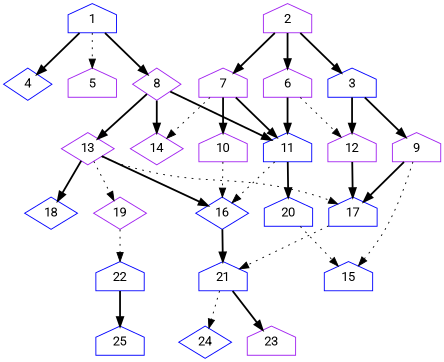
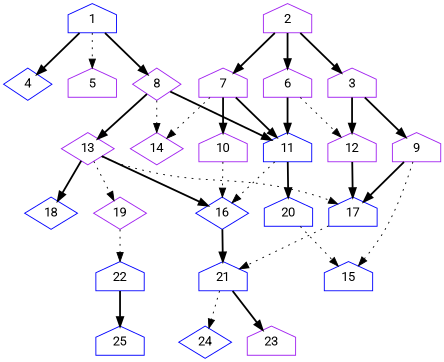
node "3": color blue -> purple
edge "8" -> "14": style bold -> dotted
